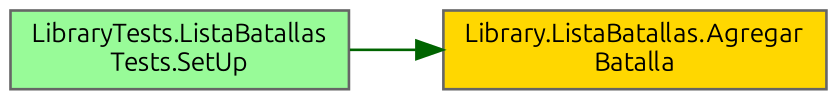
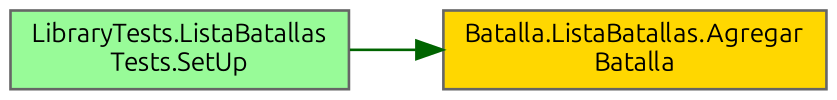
node "Library.ListaBatallas.Agregar Batalla": label "Library.ListaBatallas.Agregar Batalla" -> "Batalla.ListaBatallas.Agregar Batalla"
